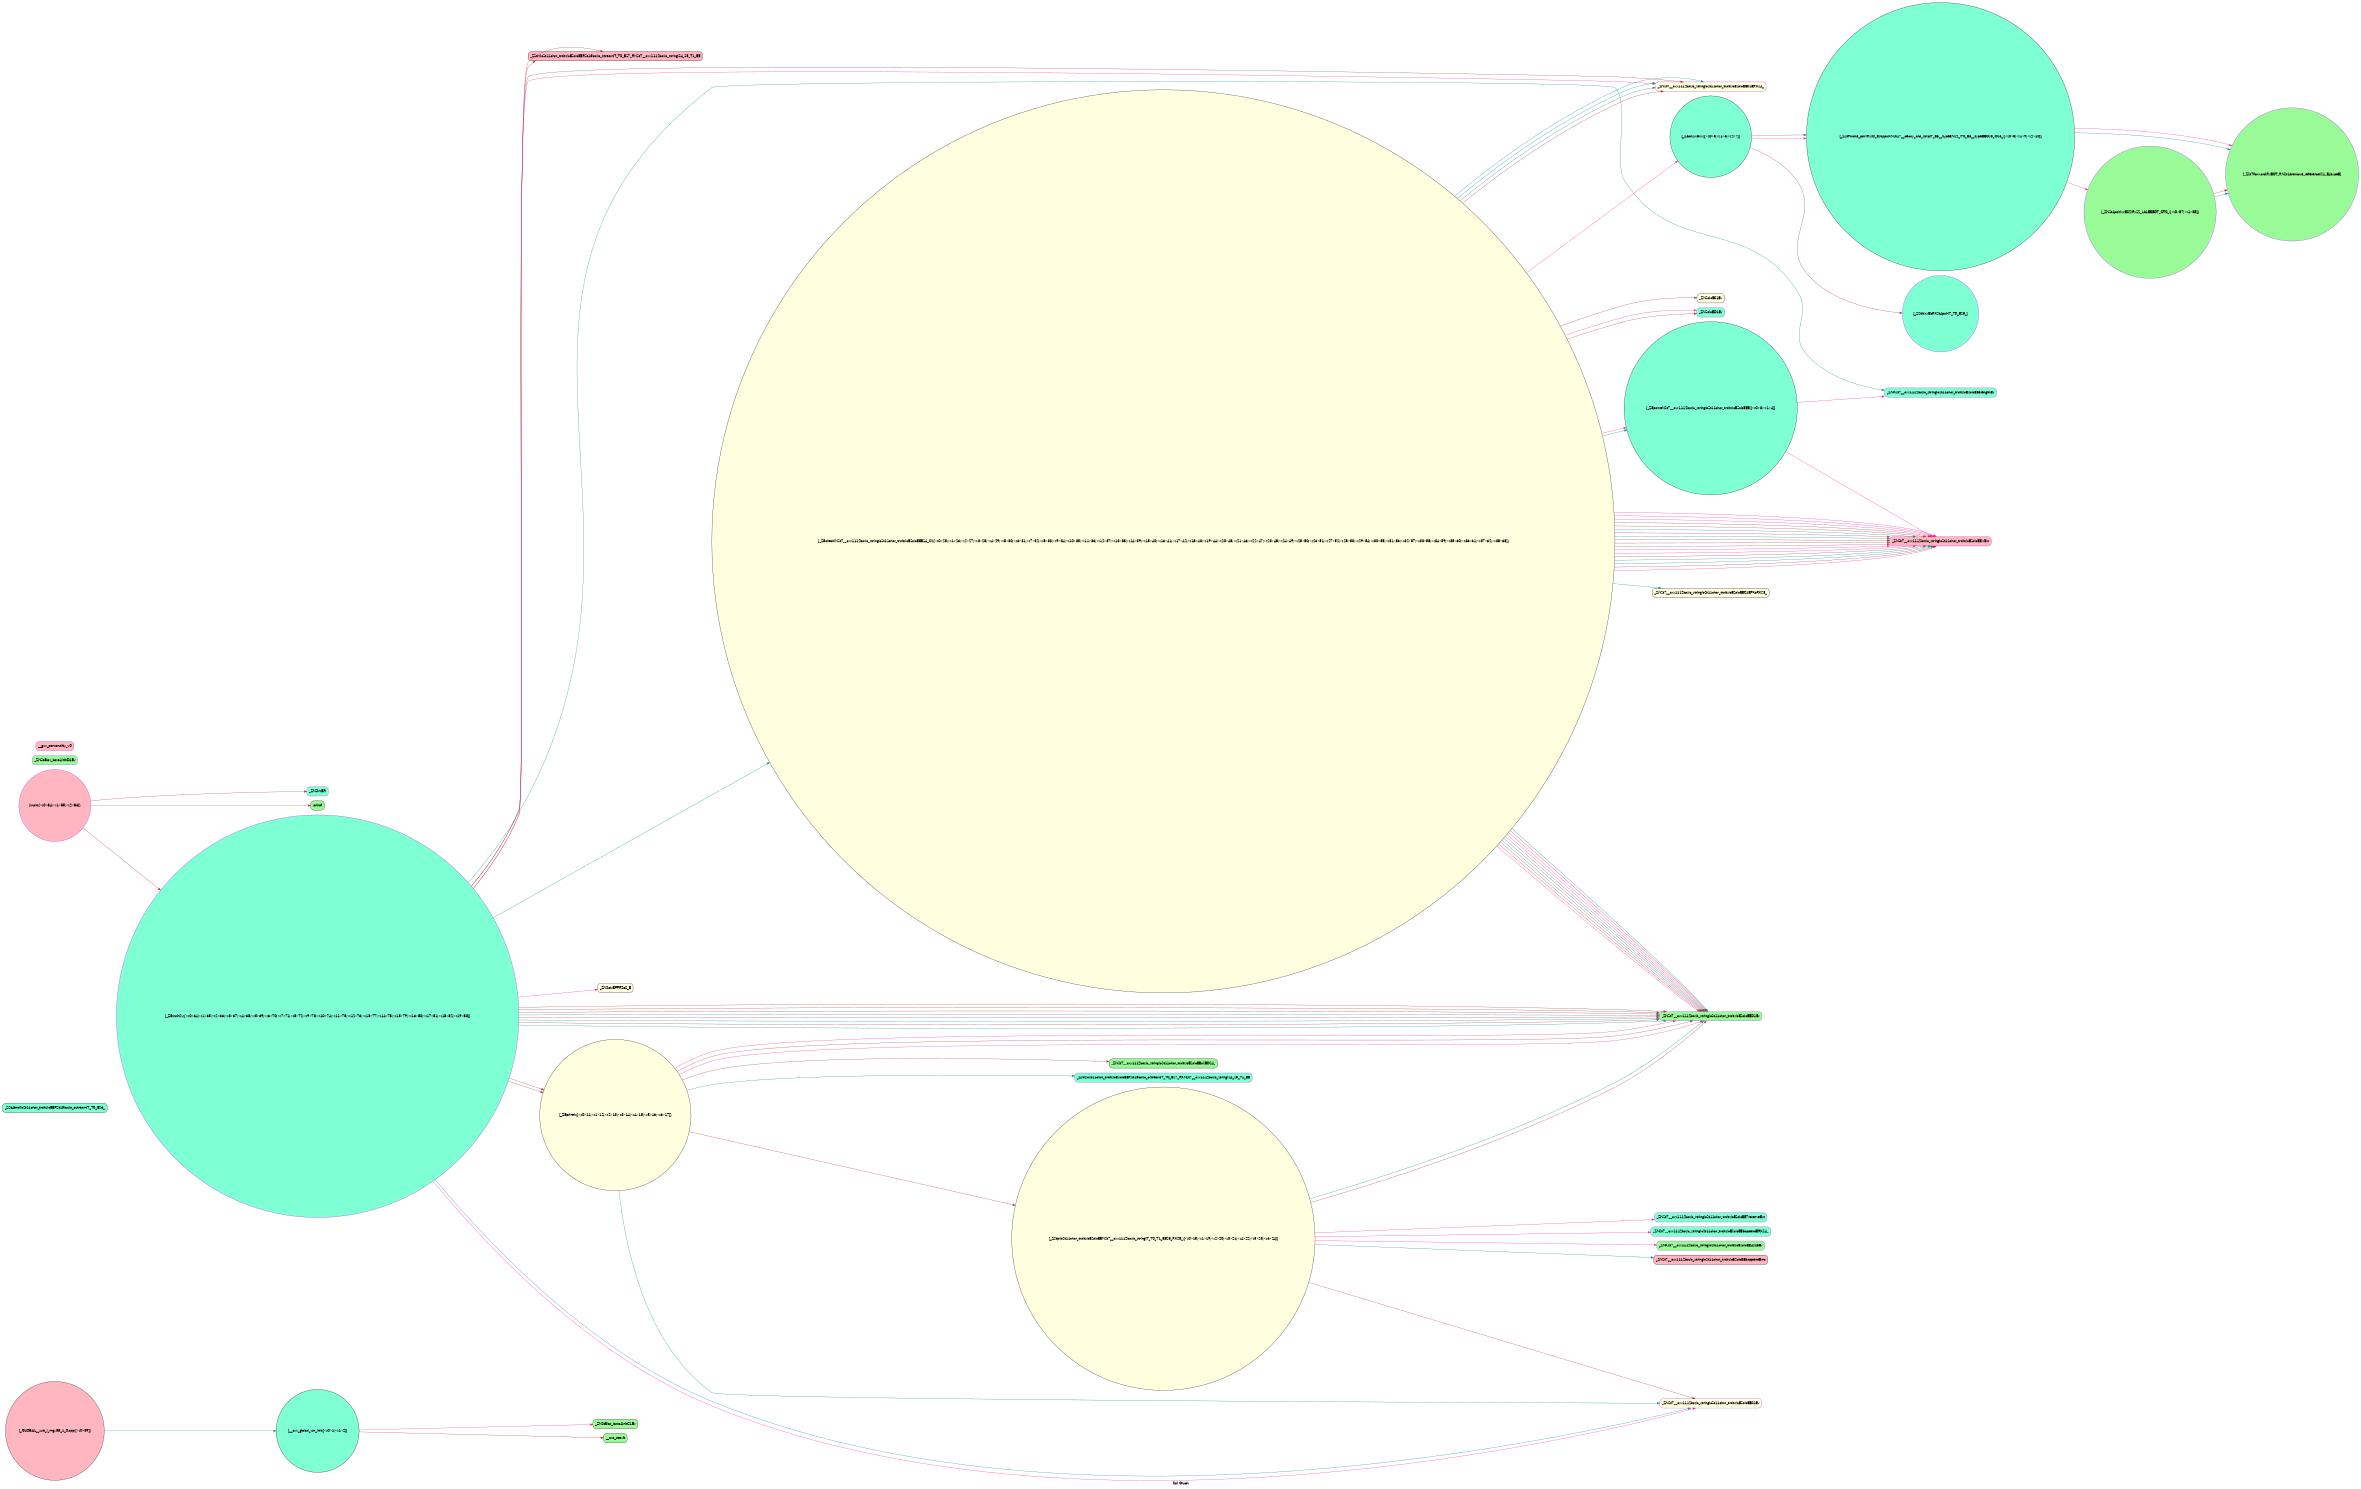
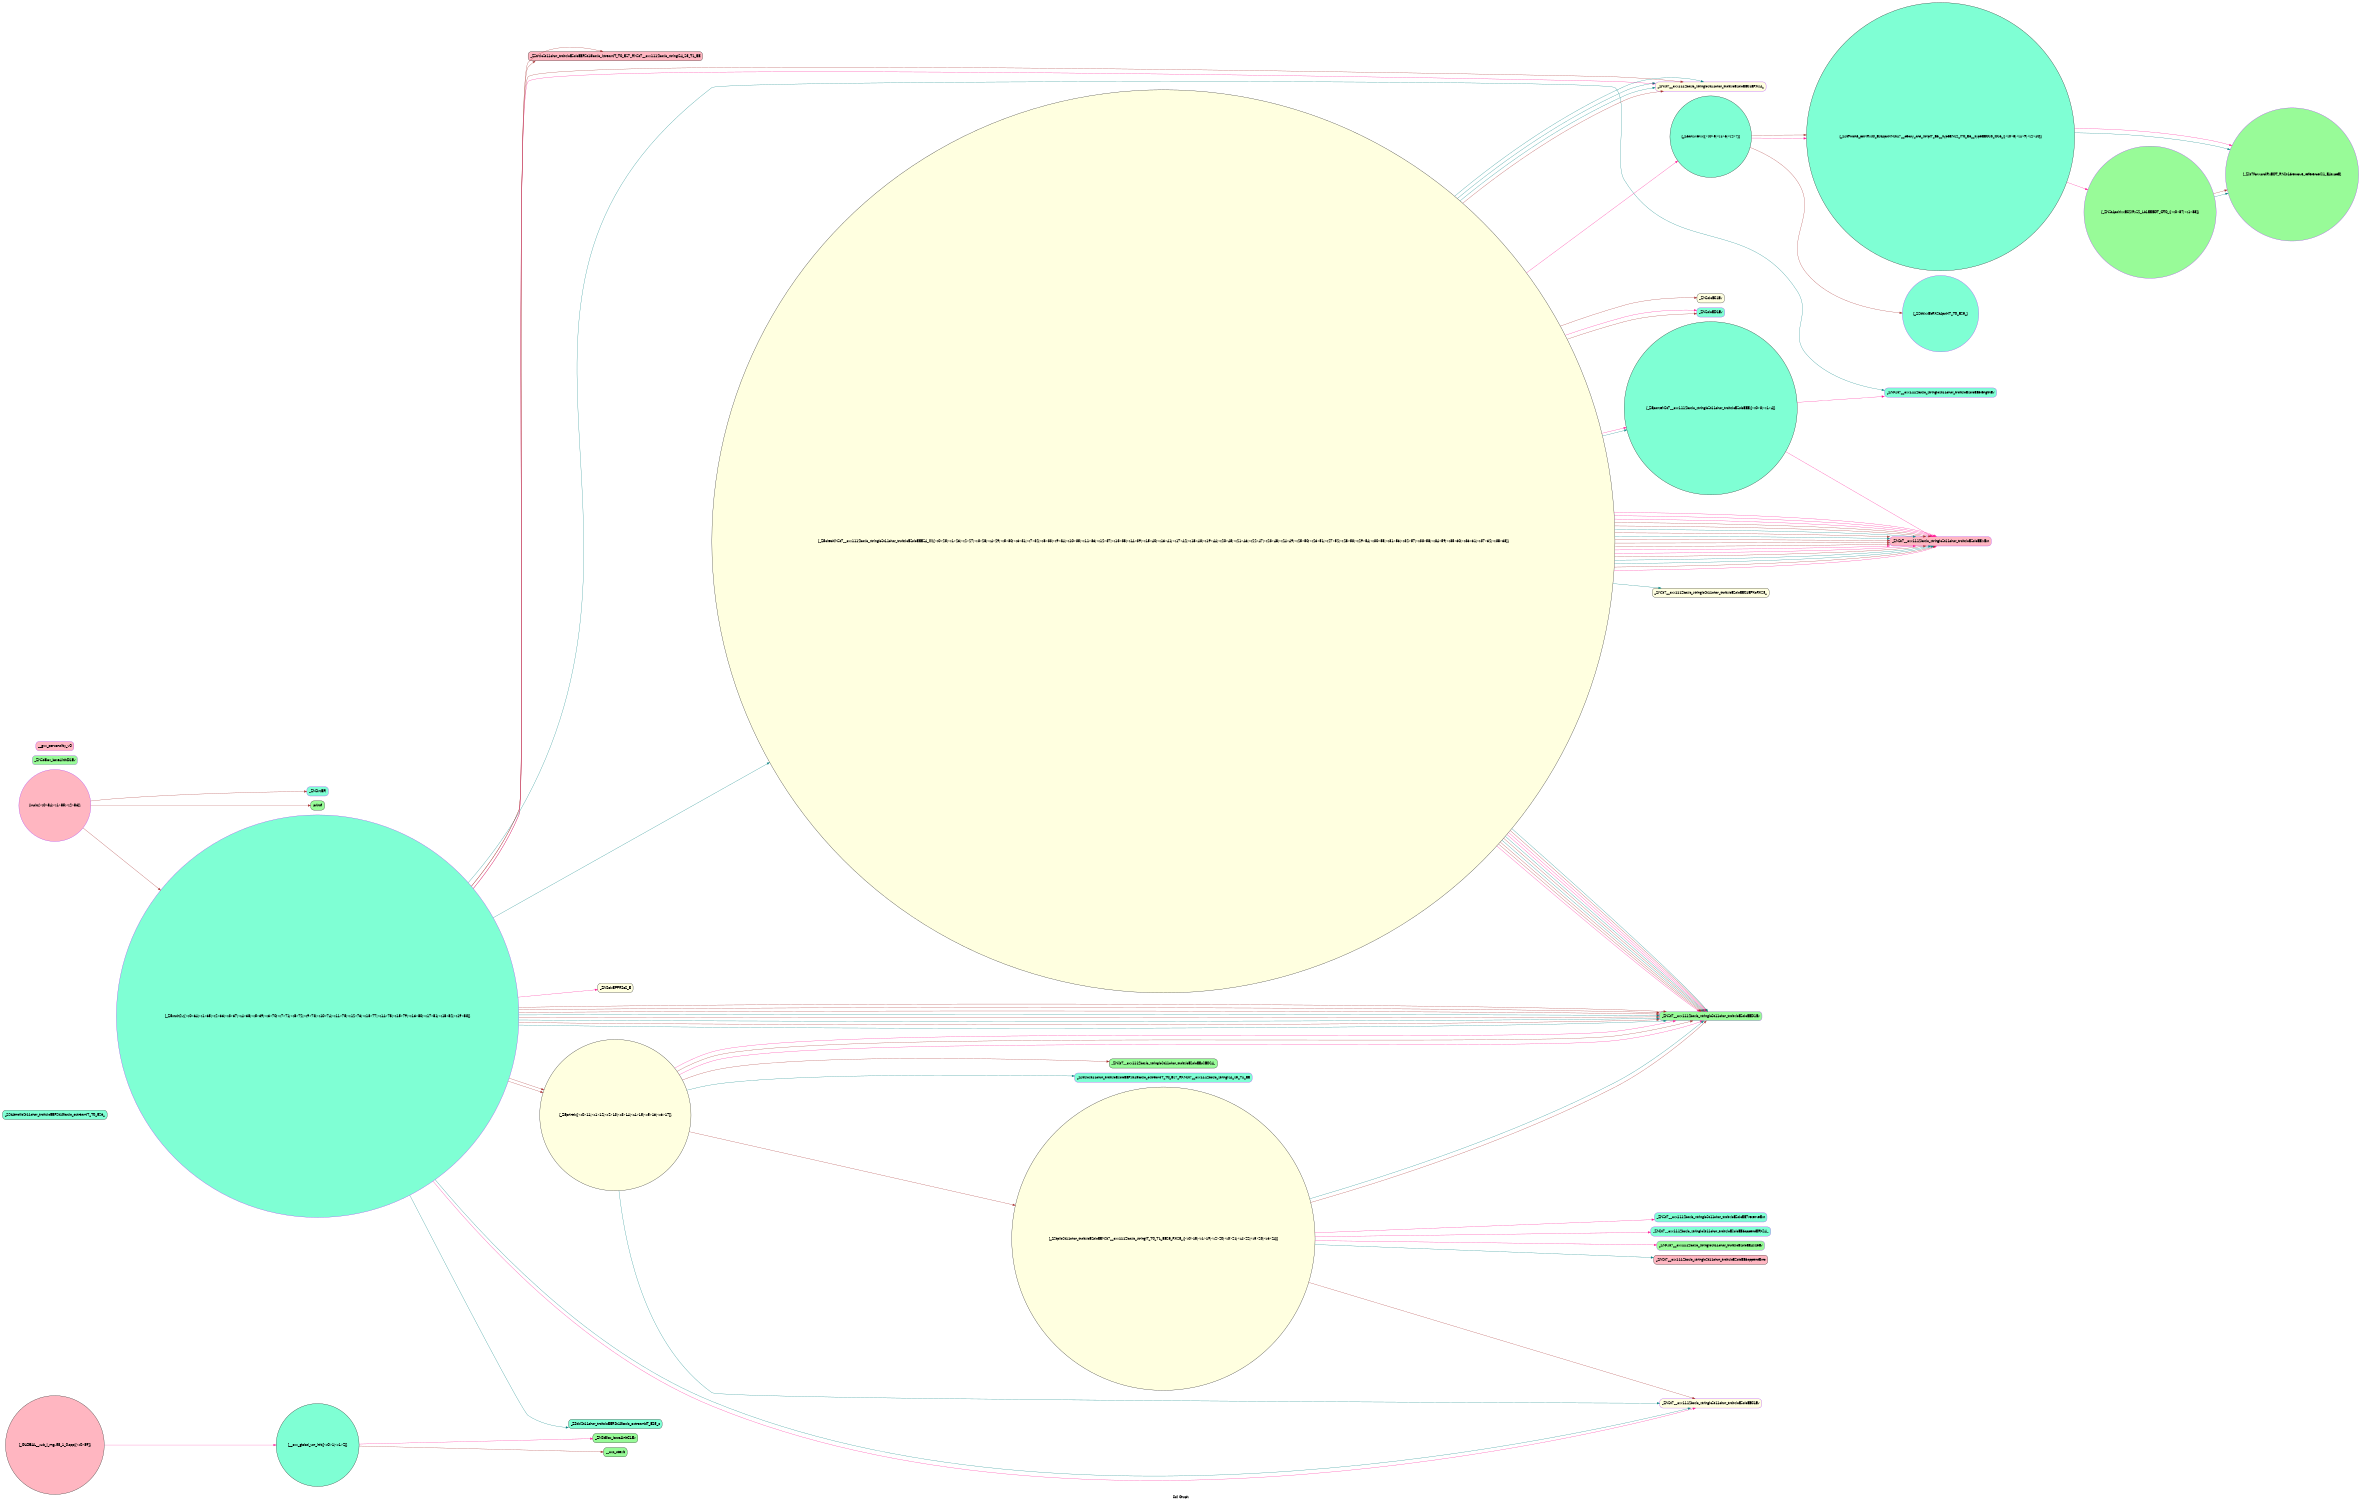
node "_ZStlsISt11char_traitsIcEERSt13basic_ostreamIcT_ES5_c": added
edge "{_GLOBAL__sub_I_rng..58_1_0.cpp|{<s0>89}}" -> "{__cxx_global_var_init|{<s0>1|<s1>2}}": color teal -> deeppink
